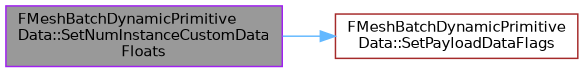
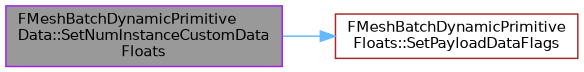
node "FMeshBatchDynamicPrimitive Data::SetPayloadDataFlags": label "FMeshBatchDynamicPrimitive Data::SetPayloadDataFlags" -> "FMeshBatchDynamicPrimitive Floats::SetPayloadDataFlags"
